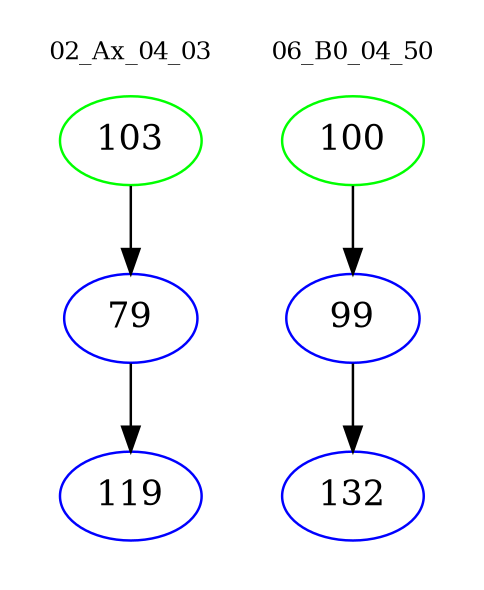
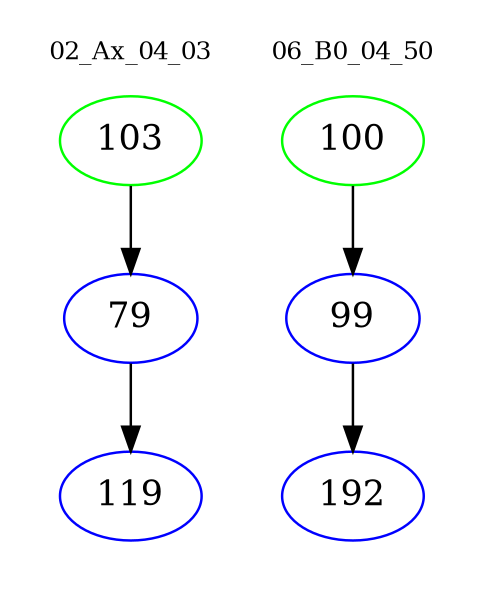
node "132": label "132" -> "192"
